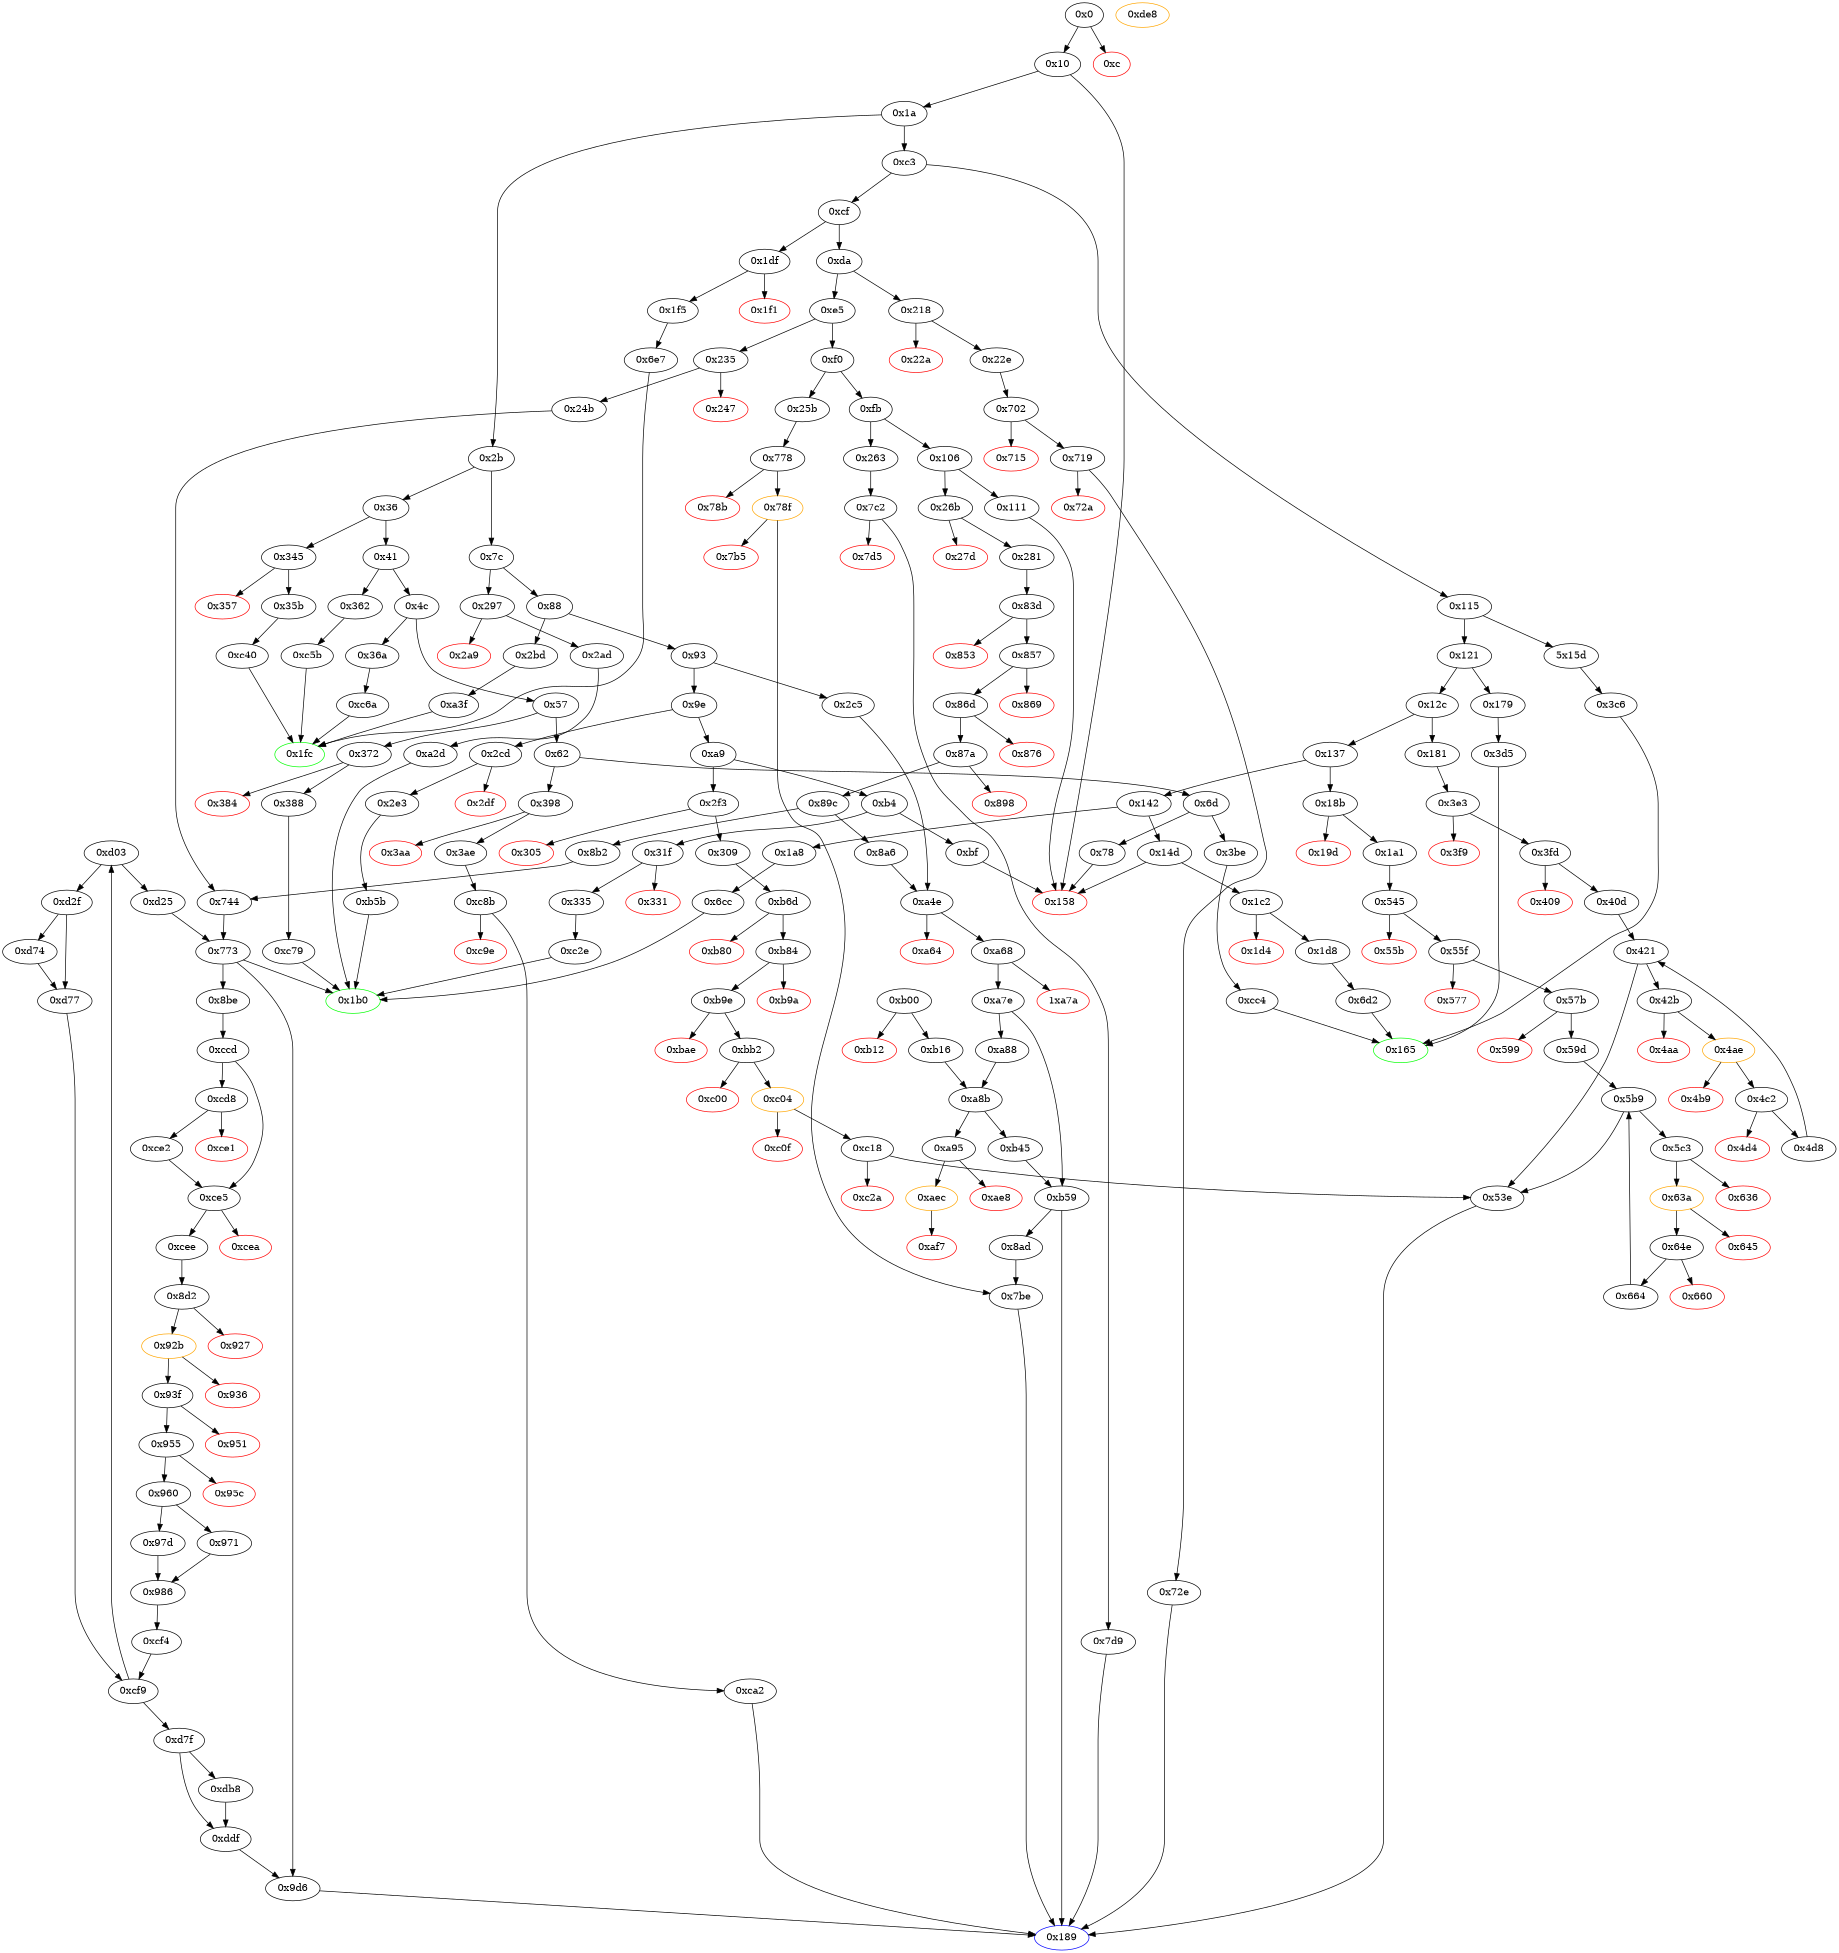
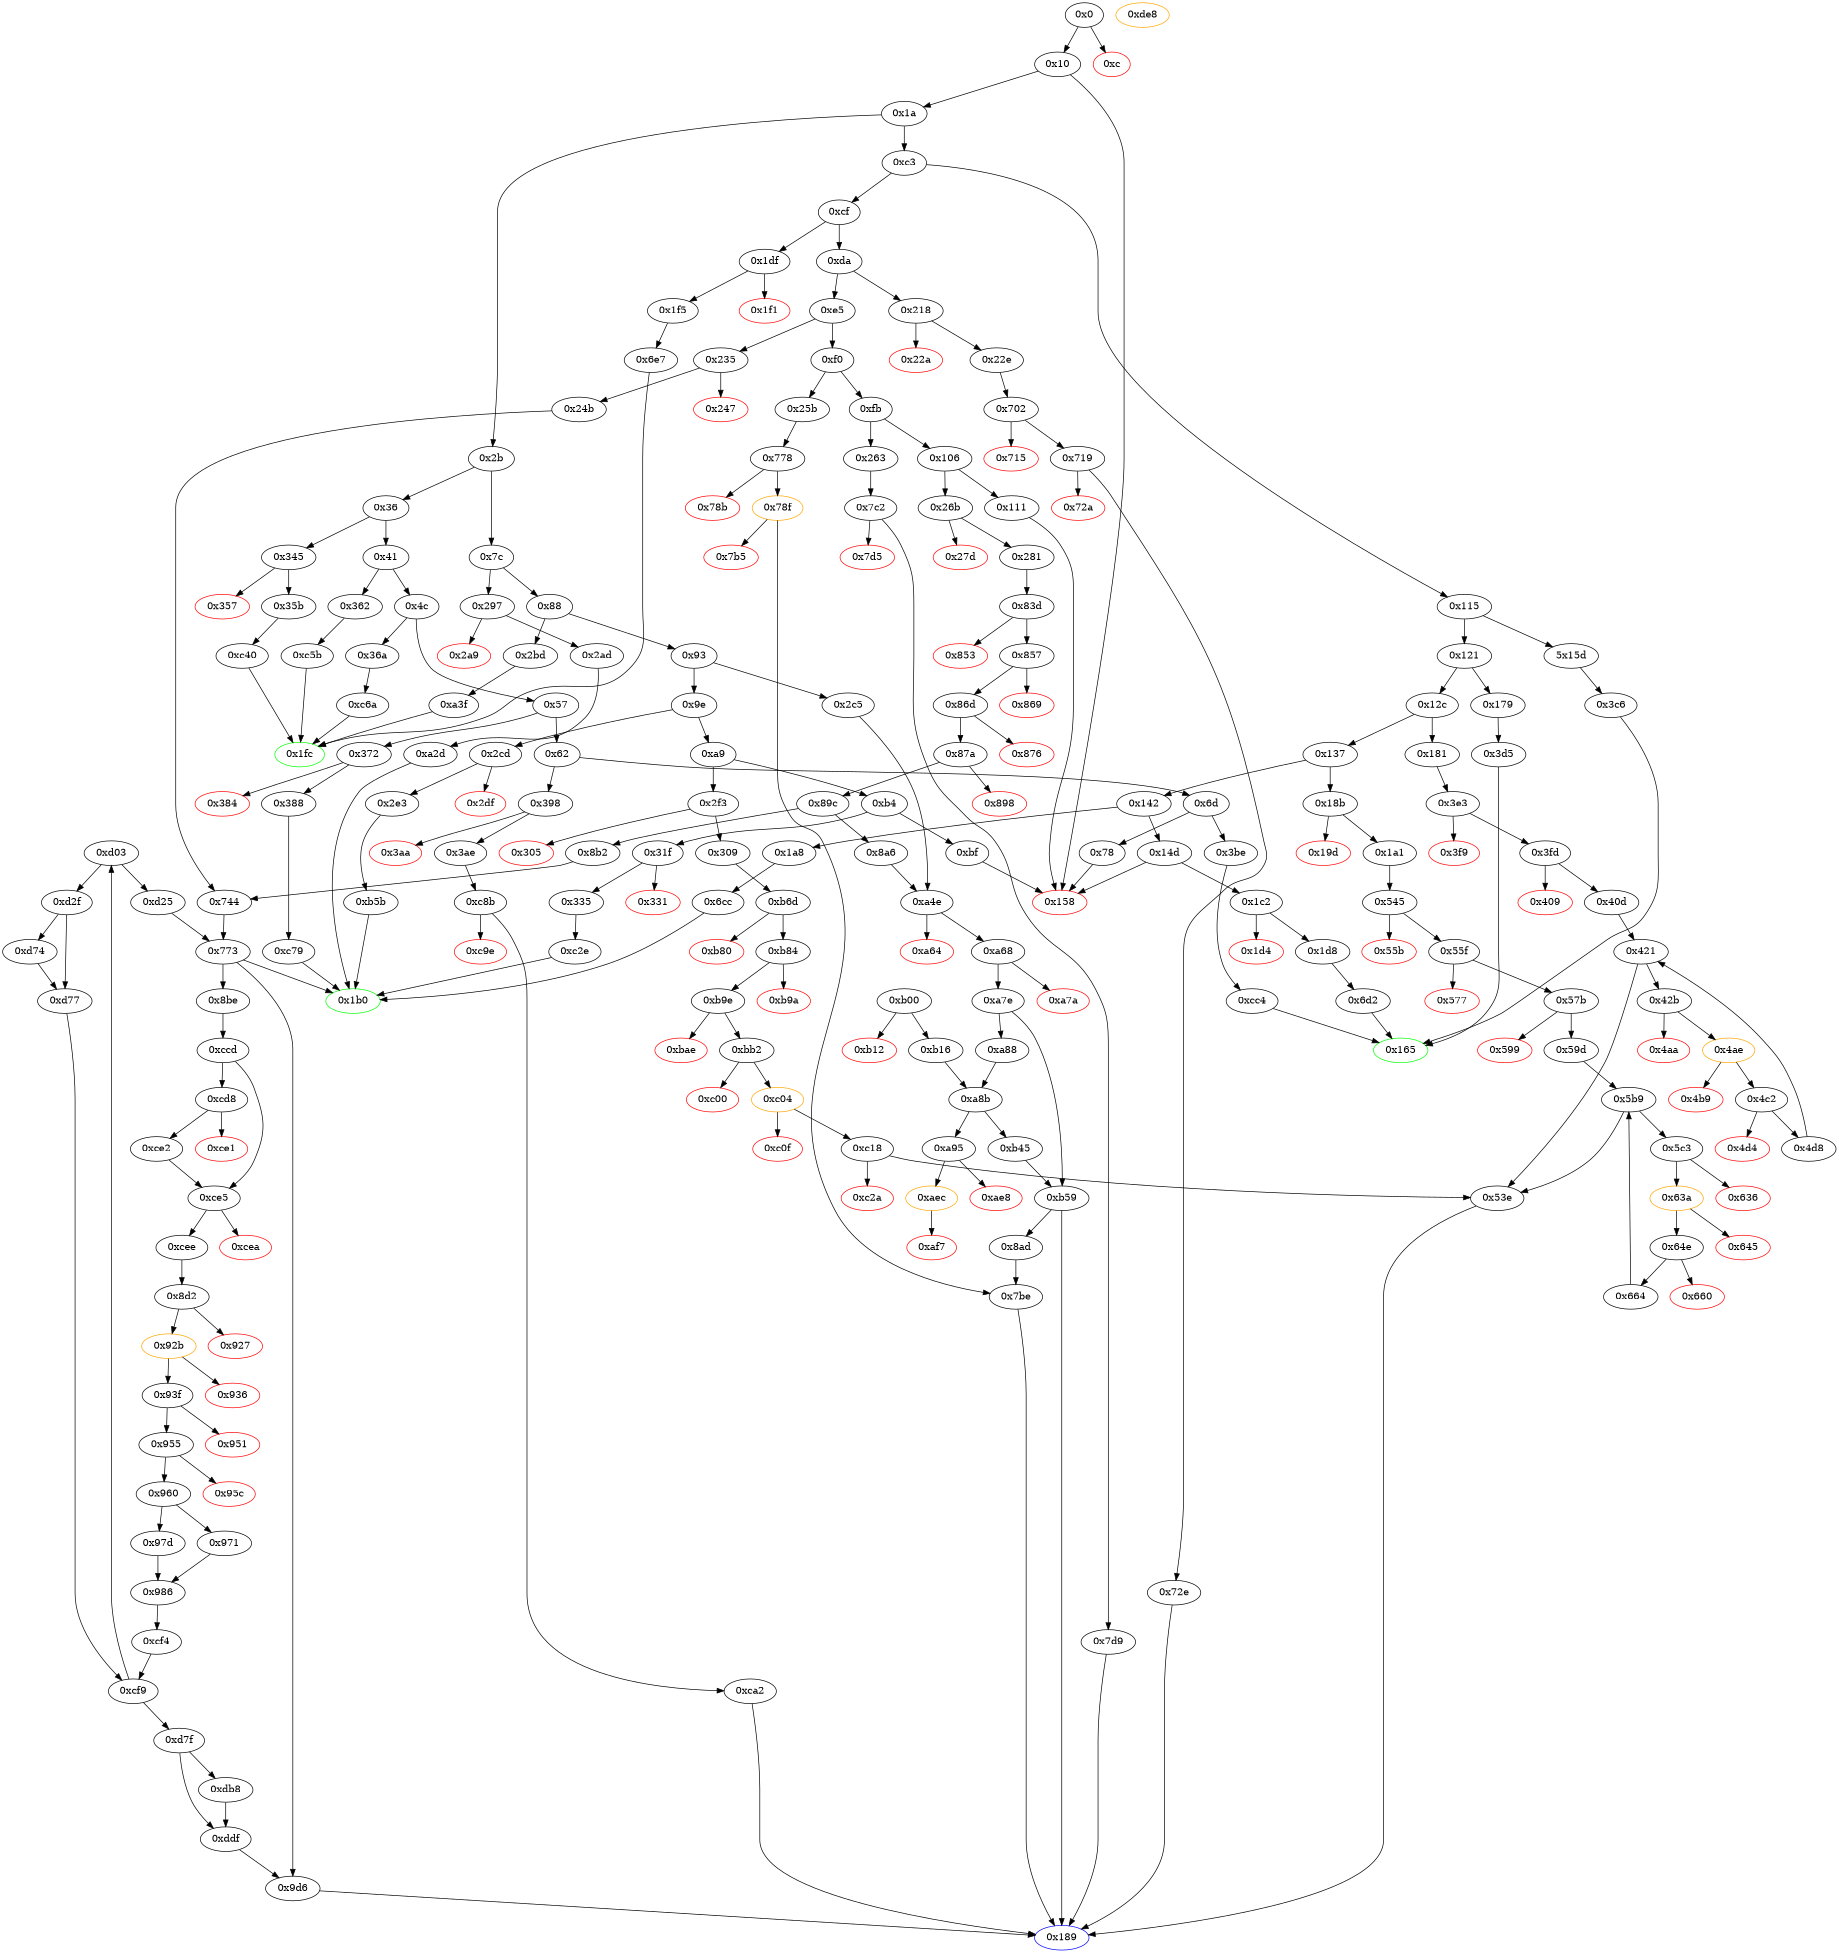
node "1xa7a": label "1xa7a" -> "0xa7a"
